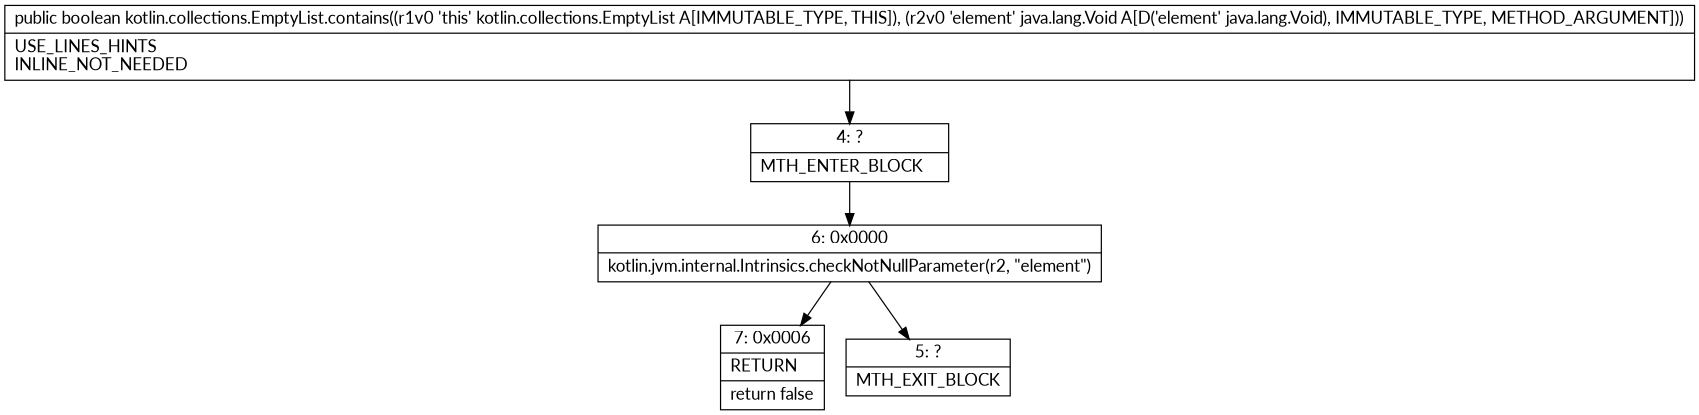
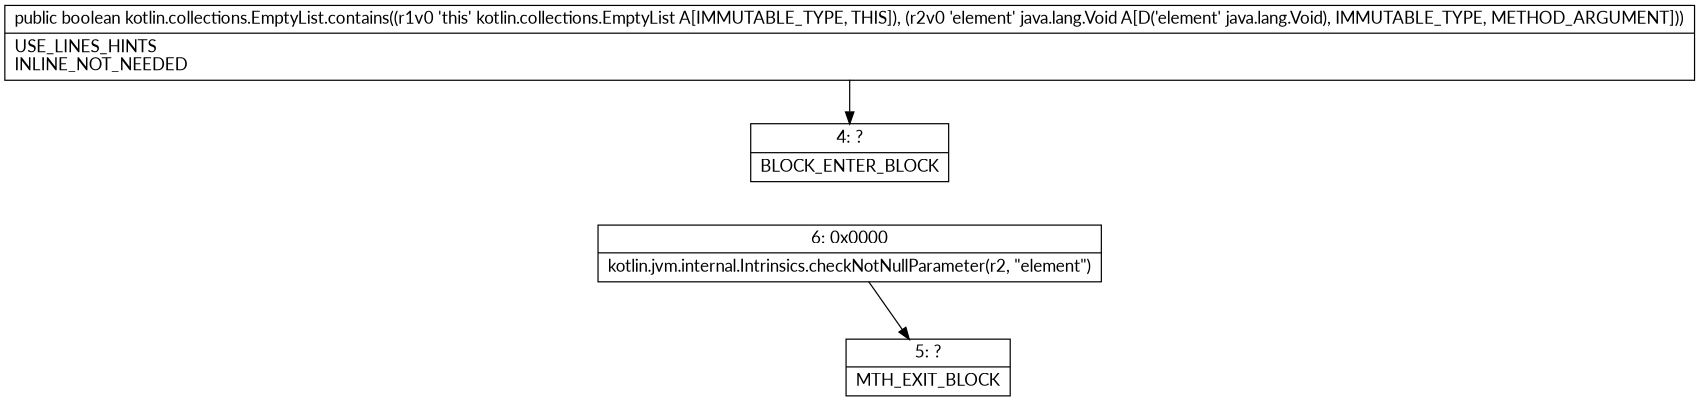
node "4: ?": text "MTH_ENTER_BLOCK" -> "BLOCK_ENTER_BLOCK"
edge "4: ?" -> "6: 0x0000": removed
node "7: 0x0006": removed
